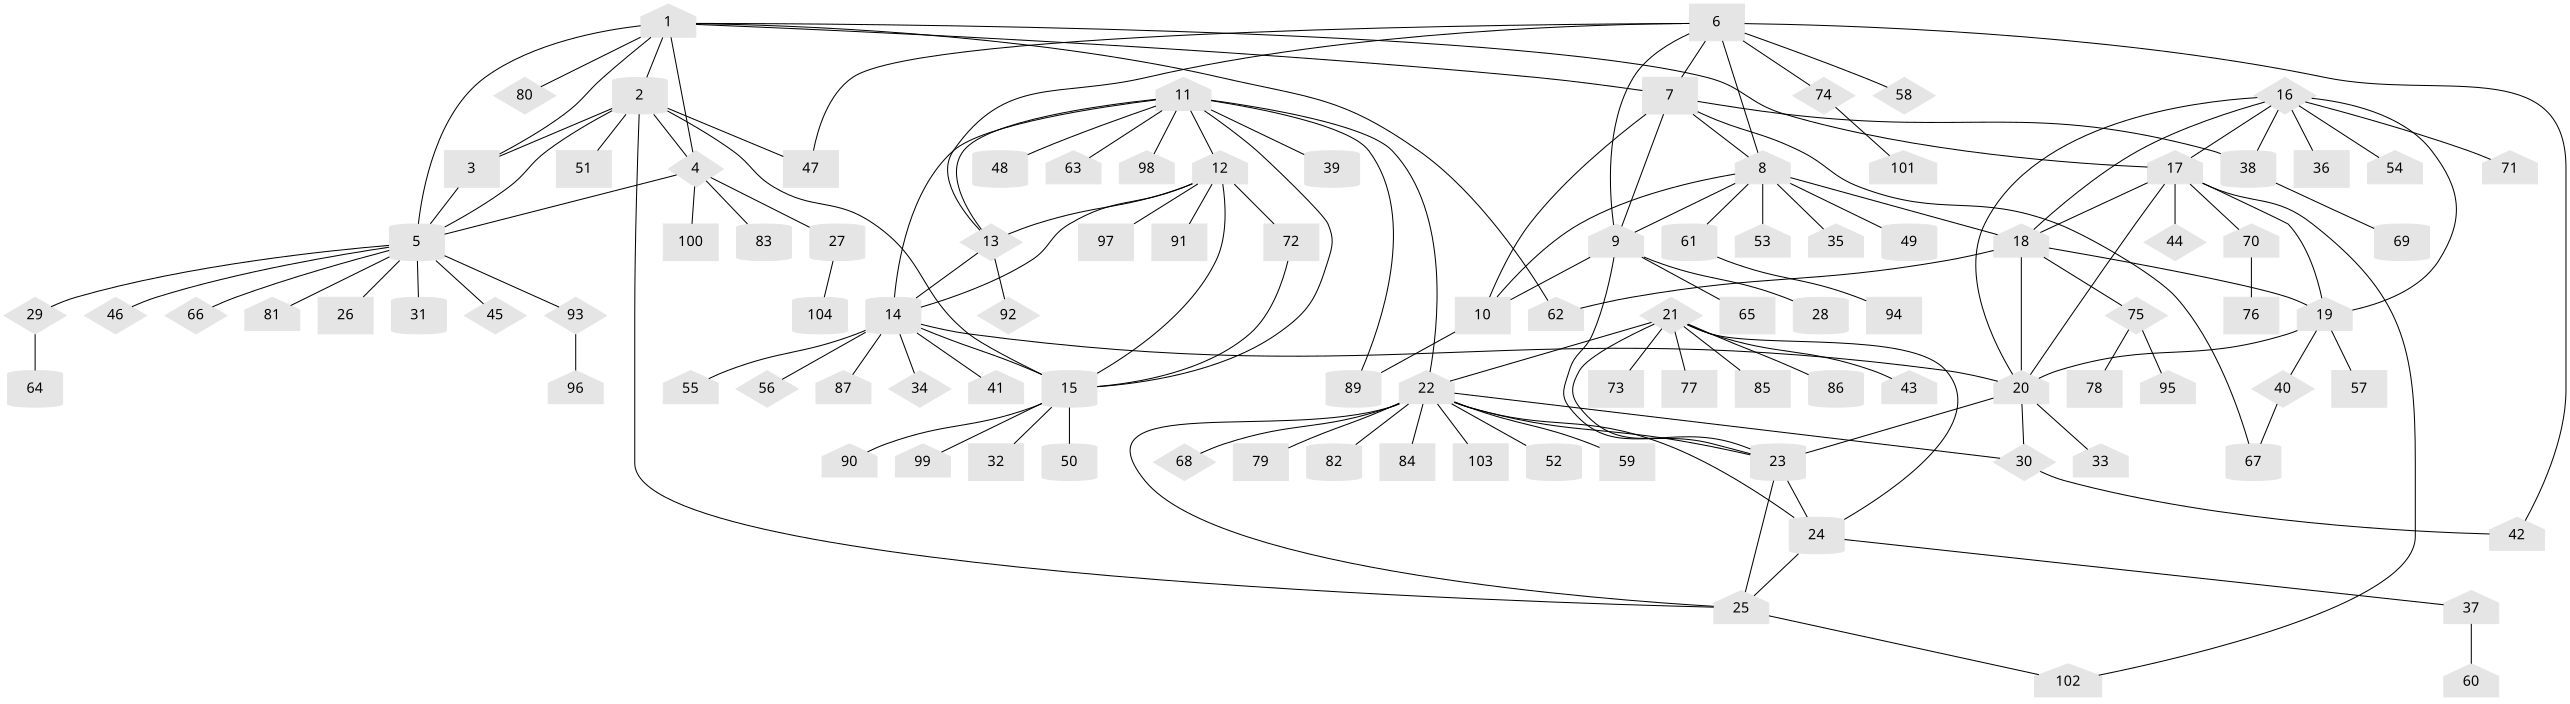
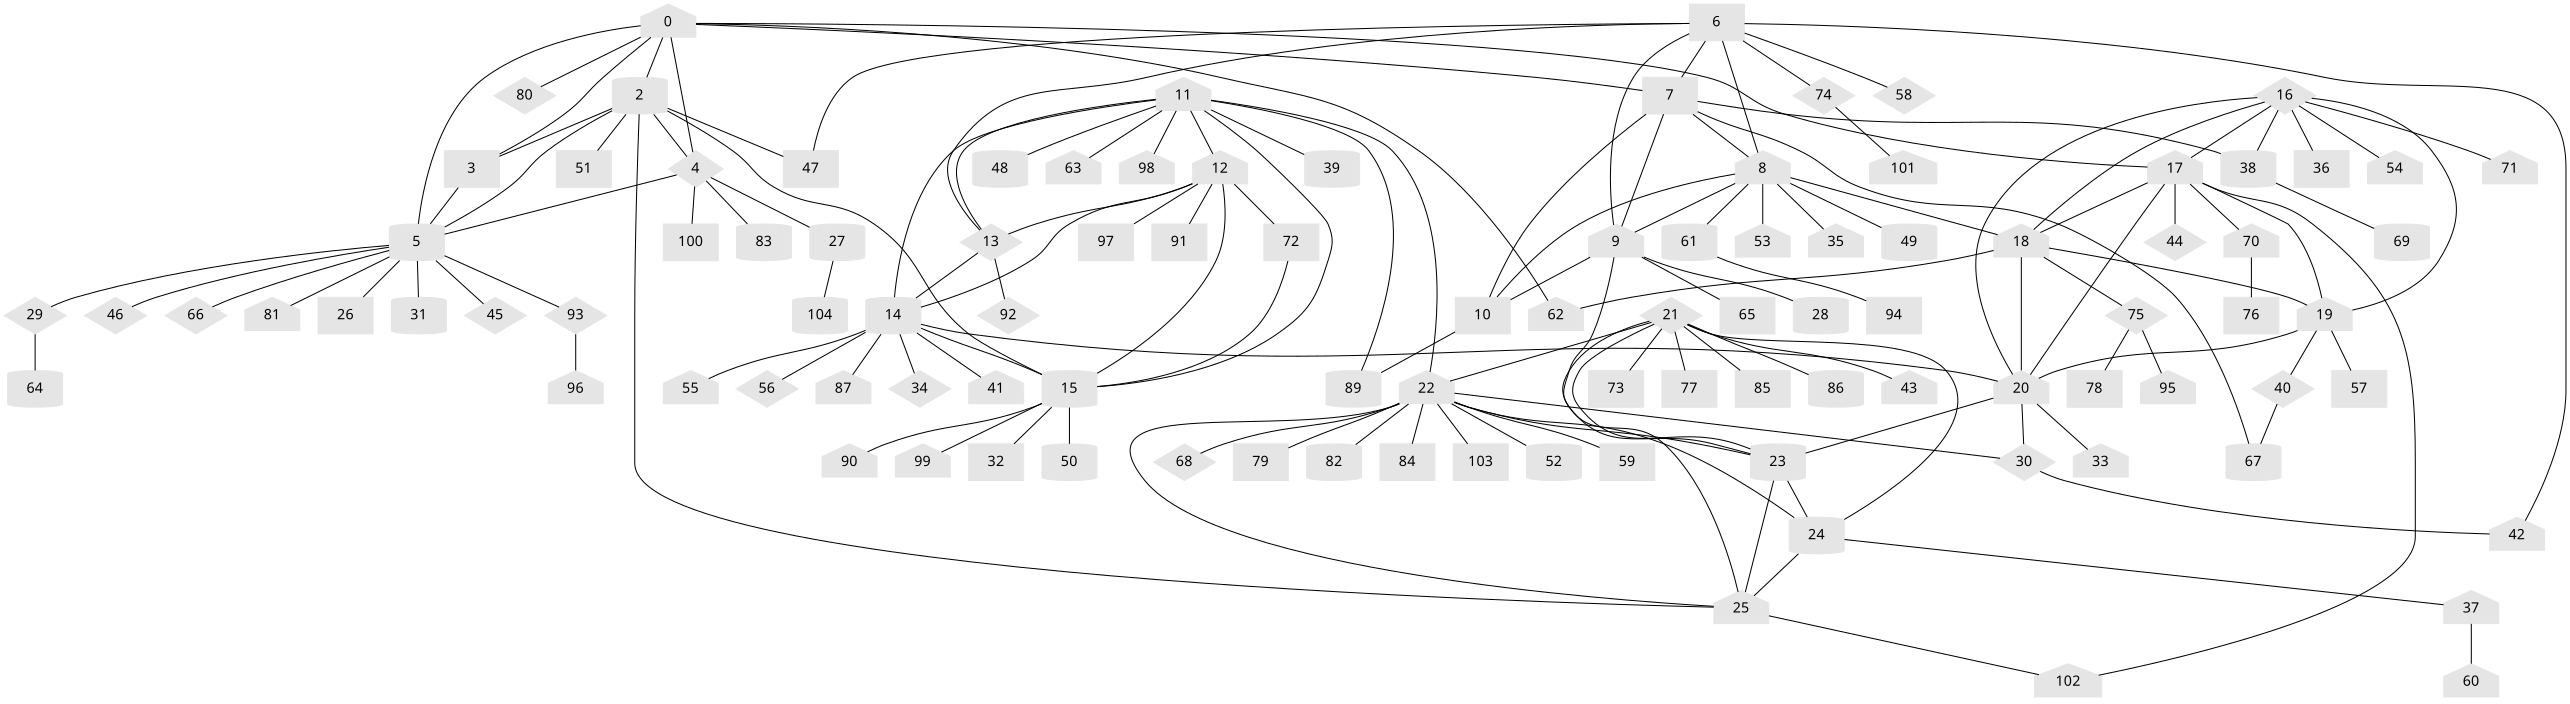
node "1": label "1" -> "0"
edge "21" -- "25": added
